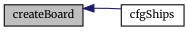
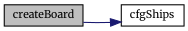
edge "cfgShips" -> "createBoard": reversed
